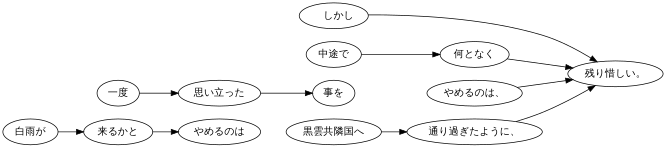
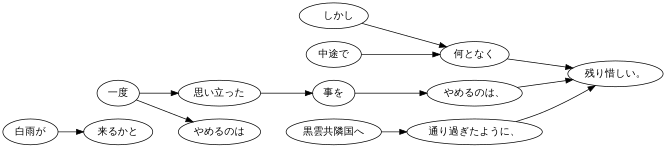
edge "しかし" -> "残り惜しい。": now "しかし" -> "何となく"
edge "事を" -> "やめるのは、": added
edge "来るかと" -> "やめるのは": now "一度" -> "やめるのは"
